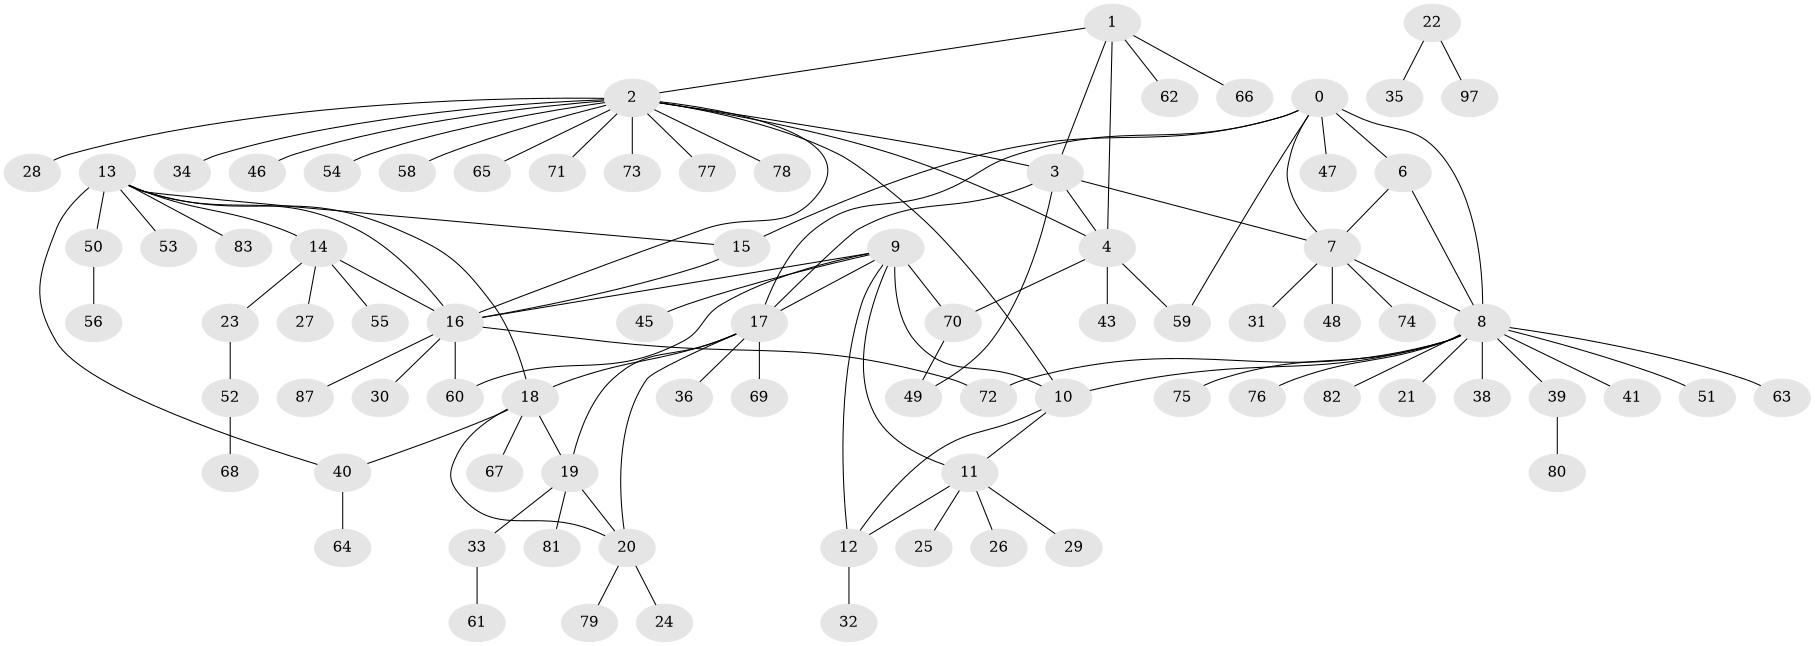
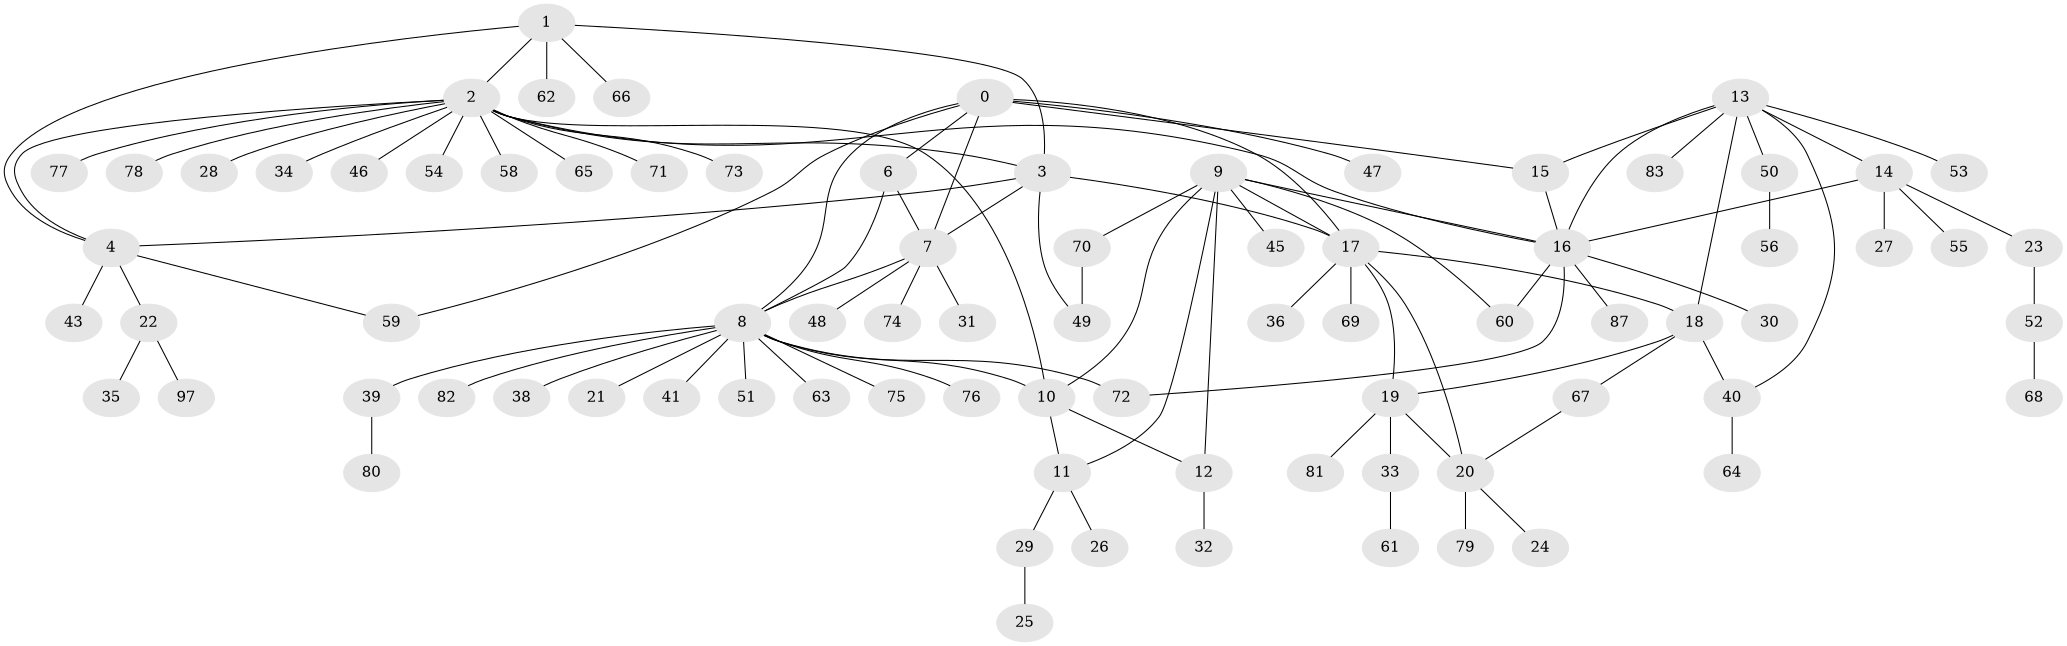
edge "4" -- "70": now "4" -- "22"
edge "18" -- "20": now "67" -- "20"
edge "11" -- "12": removed
edge "11" -- "25": now "29" -- "25"
